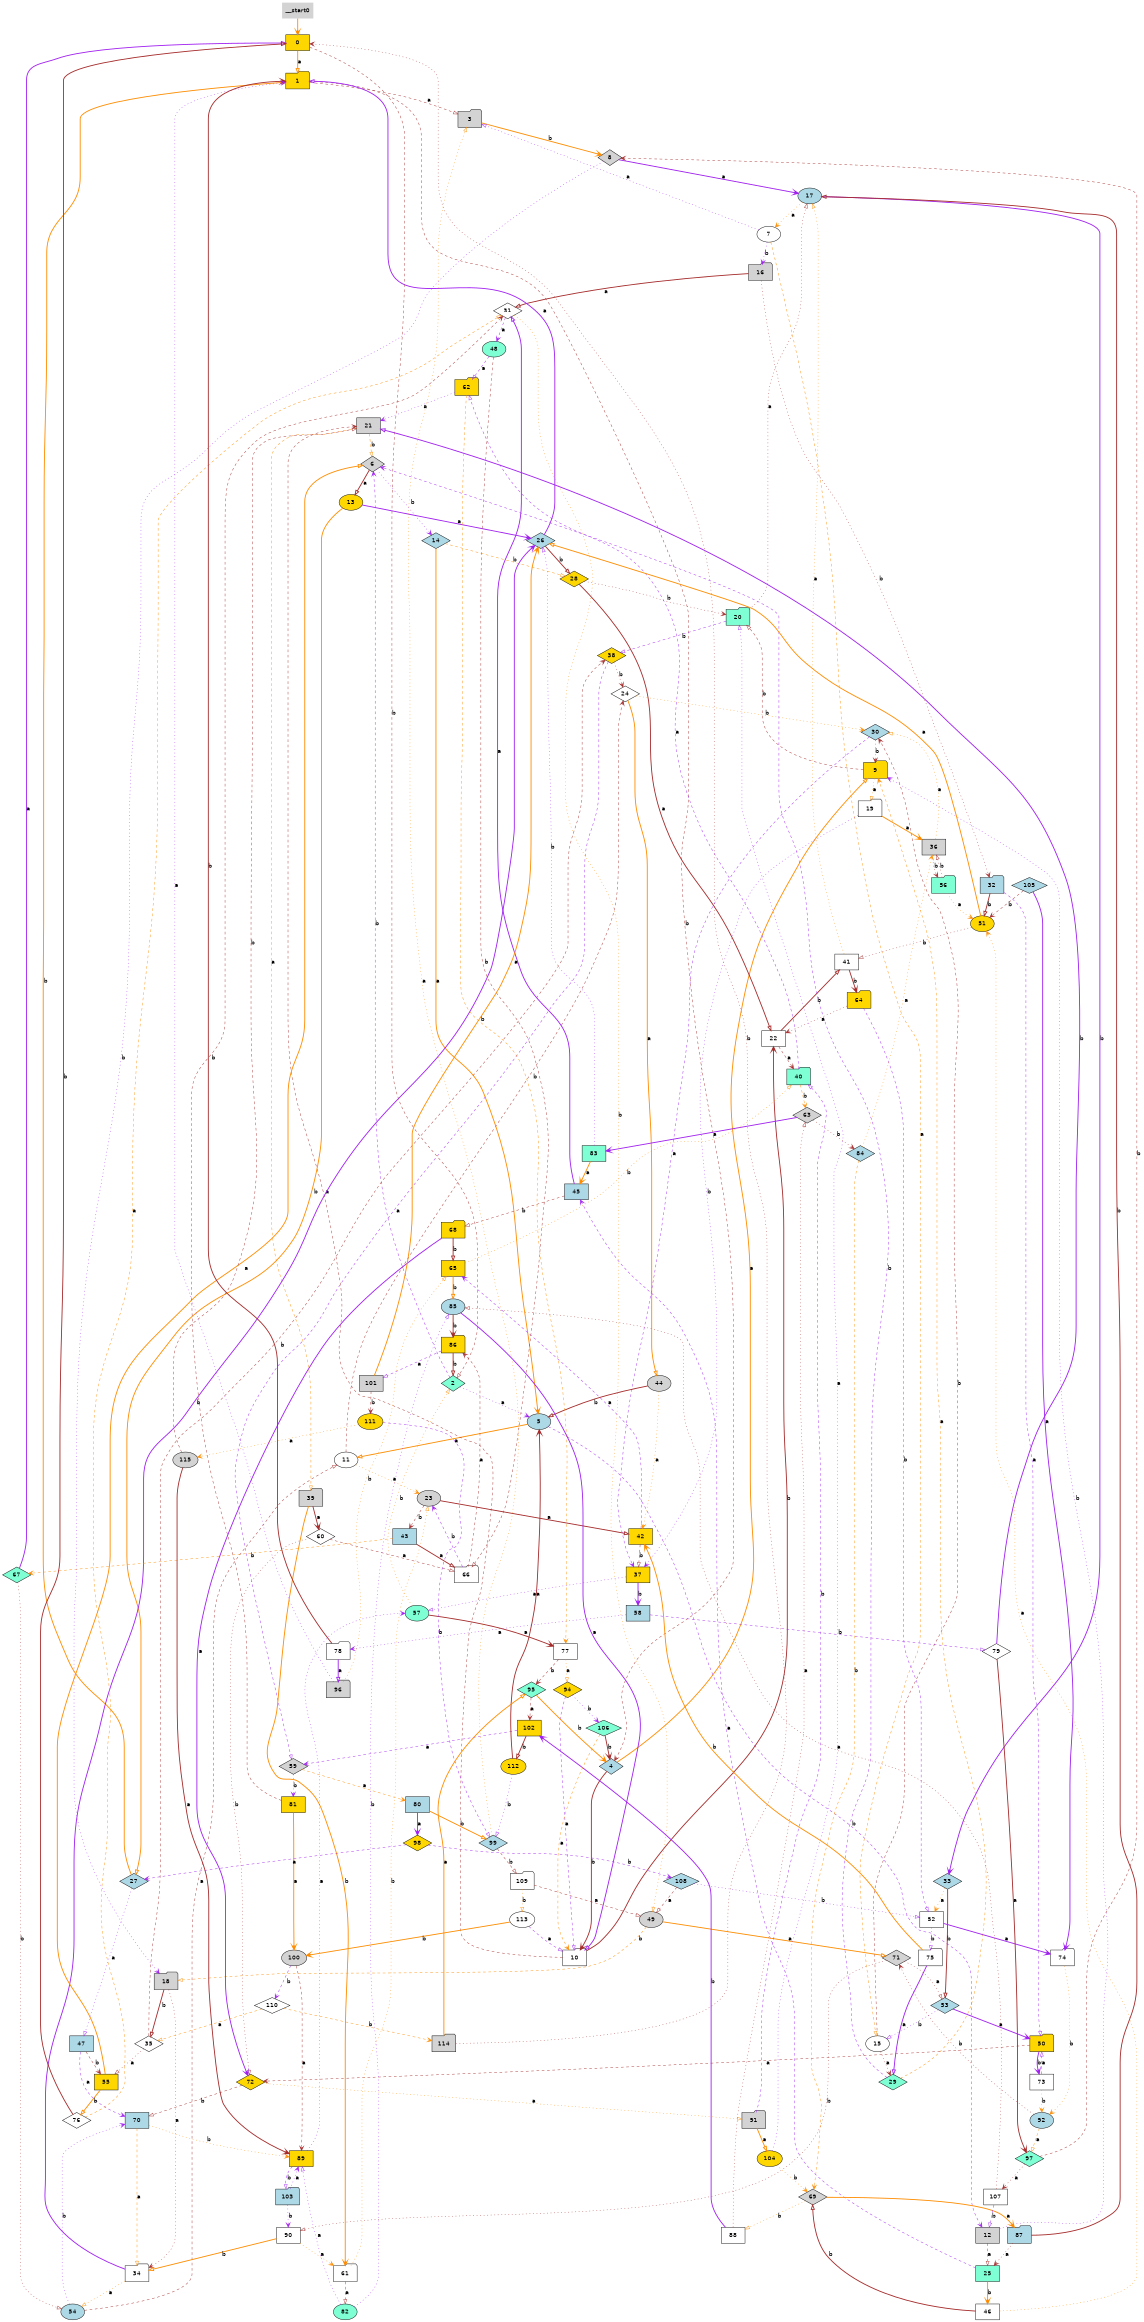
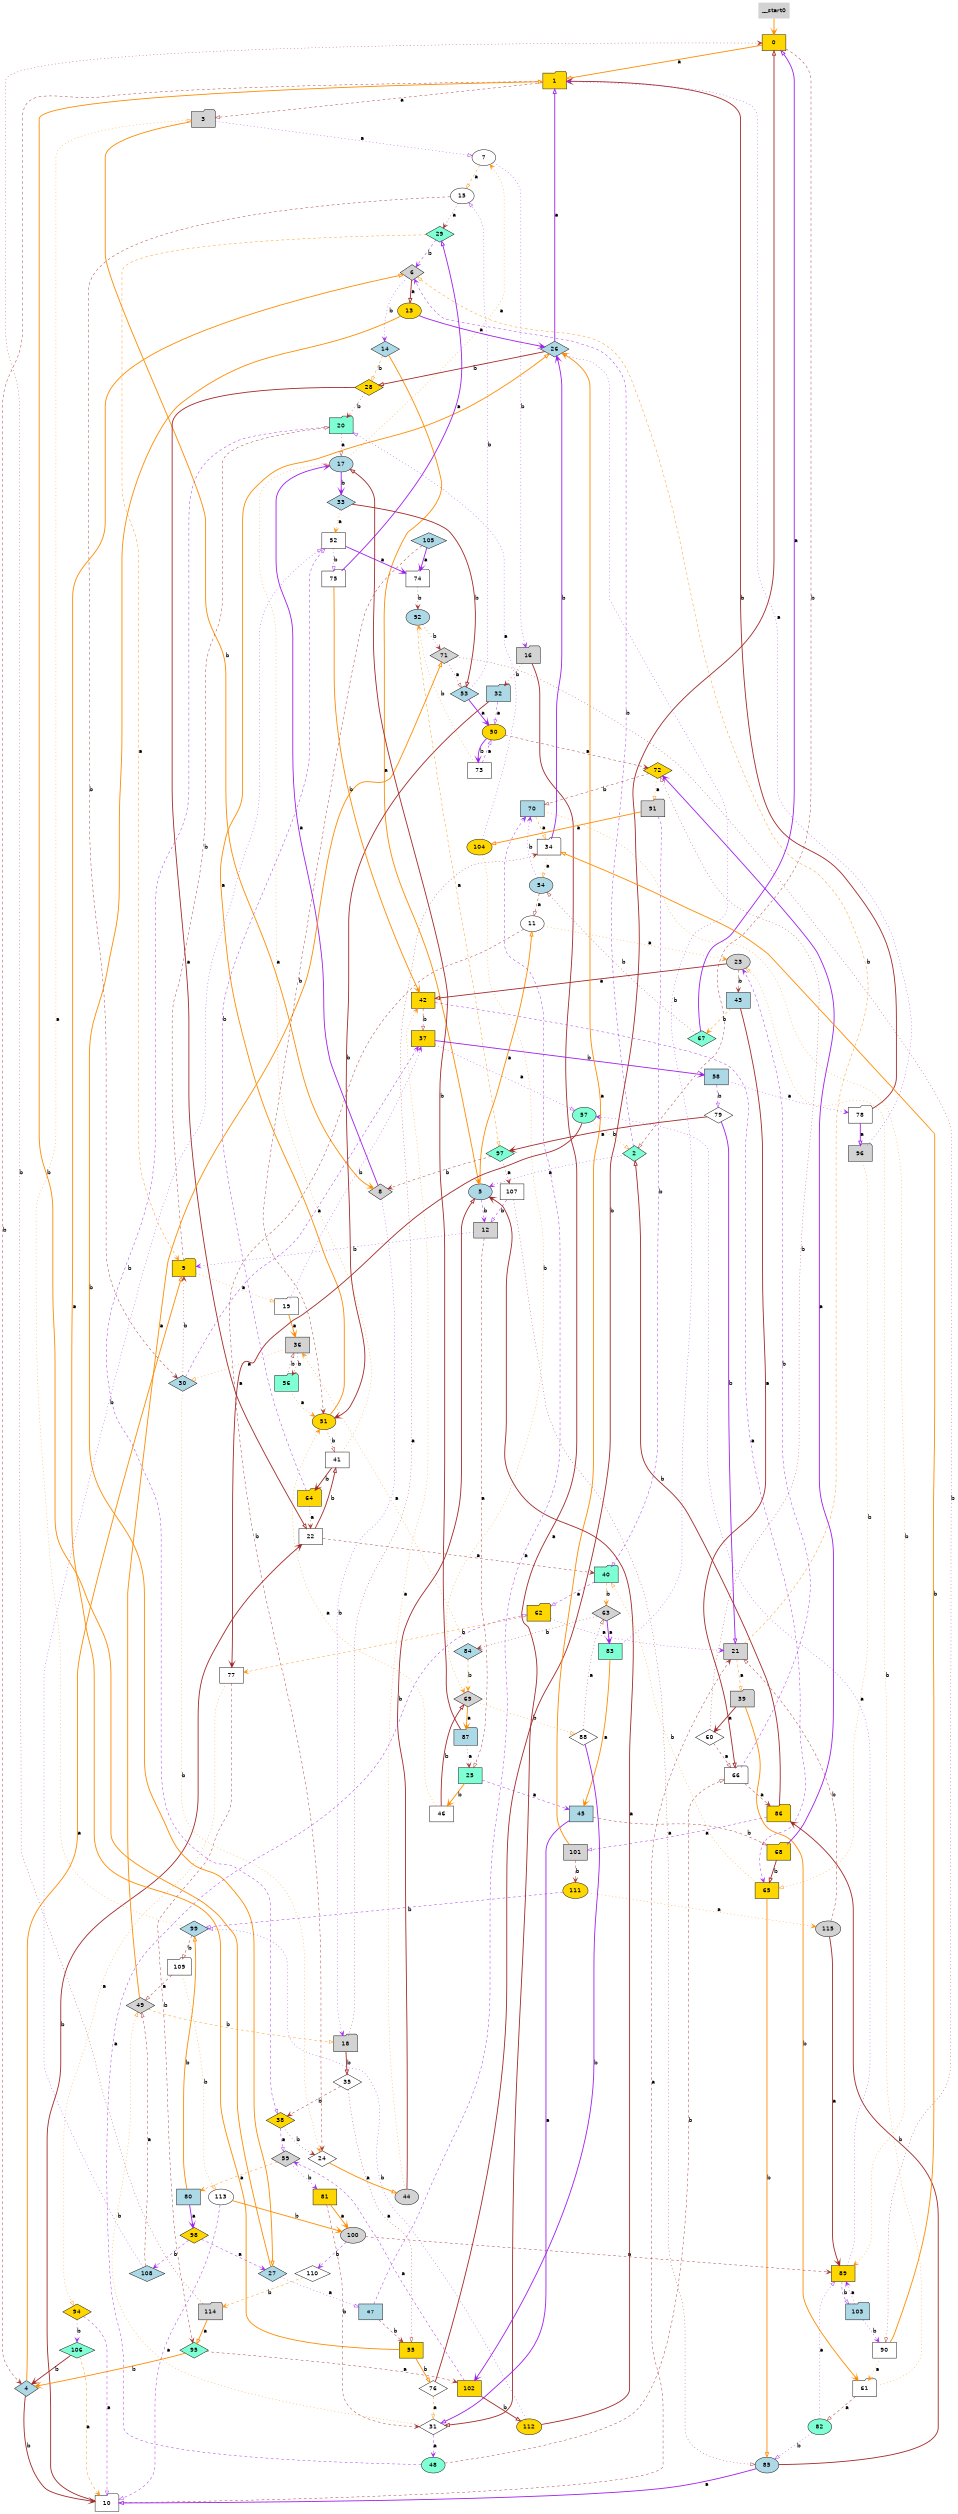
edge "7" -> "3": reversed
edge "24" -> "30": reversed
edge "32" -> "51": arrowhead onormal -> vee
node "49": shape ellipse -> diamond
edge "110" -> "35": removed, label "a"
edge "74" -> "92": color darkorange -> brown
node "50": shape folder -> ellipse
node "88": shape box -> diamond
